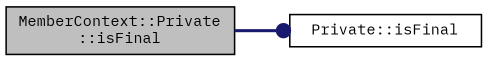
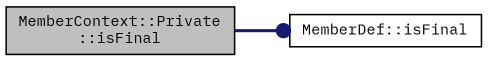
node "Private::isFinal": label "Private::isFinal" -> "MemberDef::isFinal"
